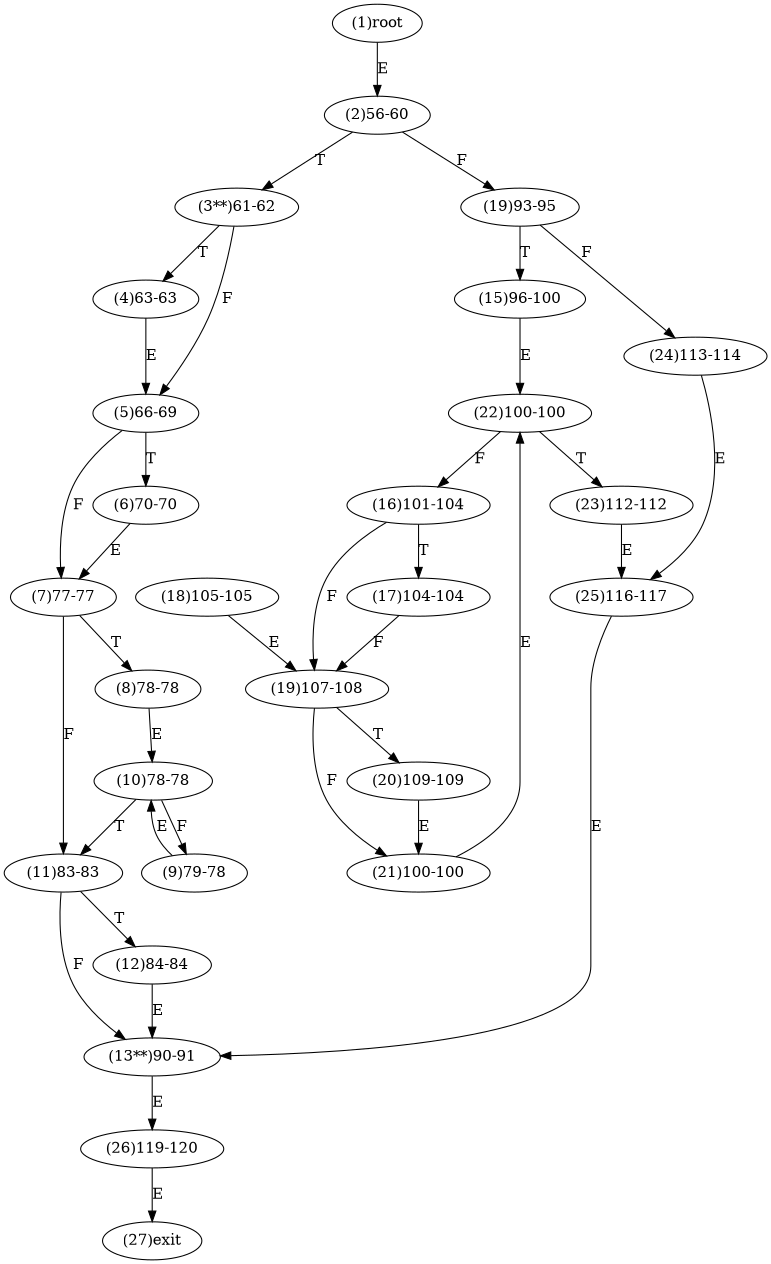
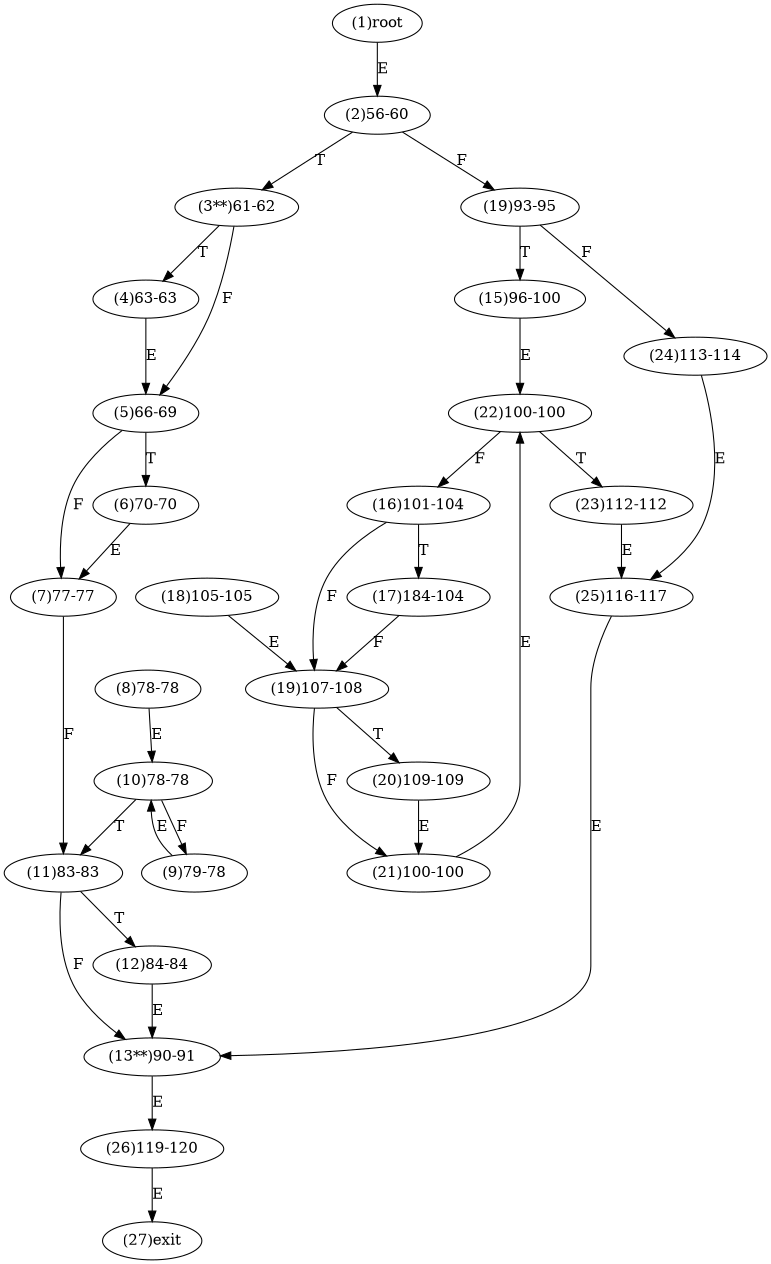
node "(17)104-104": label "(17)104-104" -> "(17)184-104"
edge "(7)77-77" -> "(8)78-78": removed, label "T"
